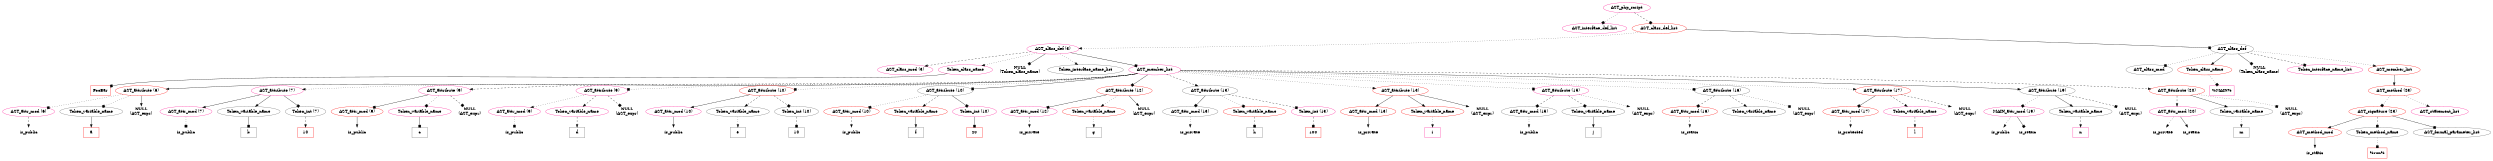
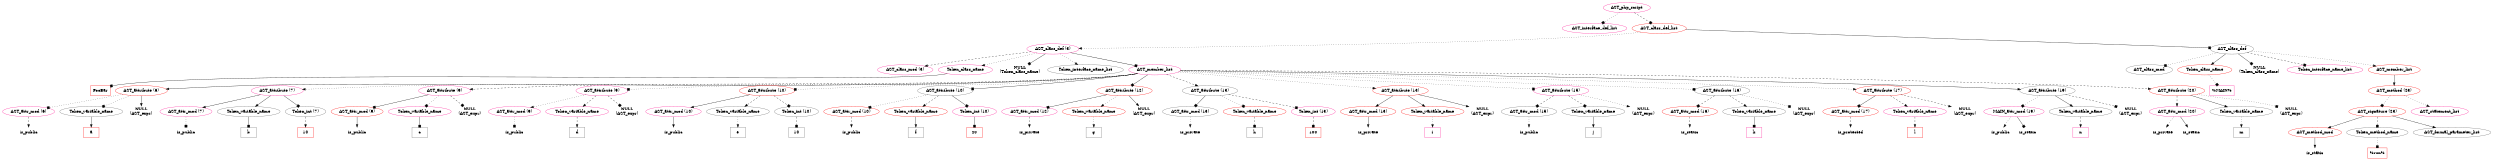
edge "AST_signature (23)" -> "AST_formal_parameter_list": arrowhead box -> normal
node "k": added
